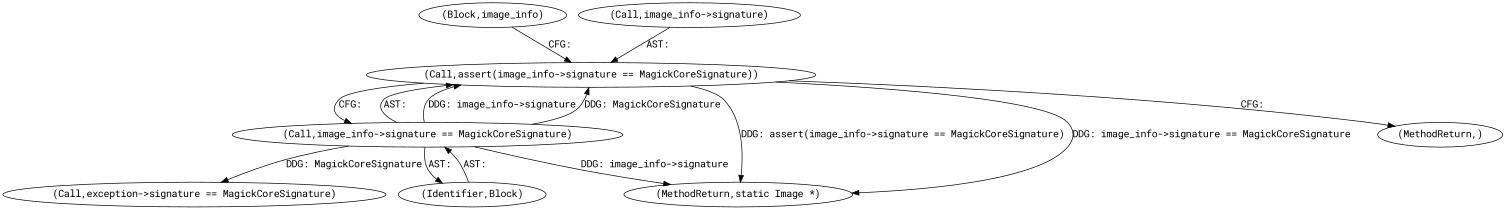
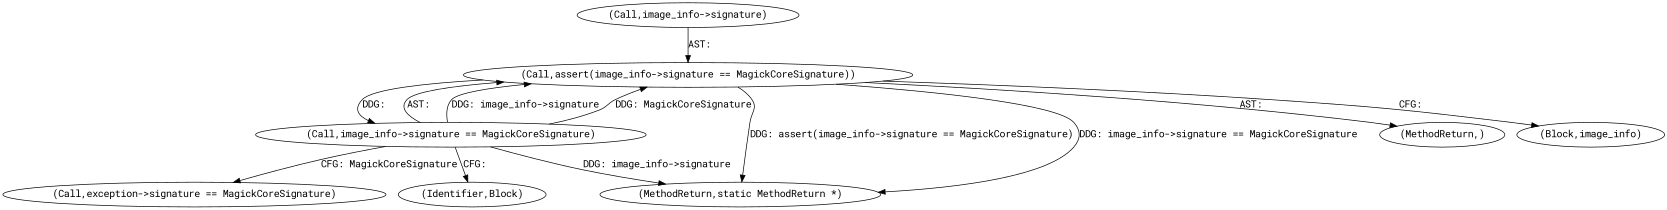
edge "(Block,image_info)" -> "(Call,assert(image_info->signature == MagickCoreSignature))": reversed
edge "(Call,assert(image_info->signature == MagickCoreSignature))" -> "(Call,image_info->signature == MagickCoreSignature)": label "CFG: " -> "DDG: "
edge "(Call,assert(image_info->signature == MagickCoreSignature))" -> "(MethodReturn,)": label "CFG: " -> "AST: "
edge "(Call,image_info->signature == MagickCoreSignature)" -> "(Call,exception->signature == MagickCoreSignature)": label "DDG: MagickCoreSignature" -> "CFG: MagickCoreSignature"
edge "(Call,image_info->signature == MagickCoreSignature)" -> "(Identifier,Block)": label "AST: " -> "CFG: "
edge "(Identifier,Block)" -> "(Call,image_info->signature == MagickCoreSignature)": removed, label "AST:"
node "(MethodReturn,static Image *)": label "(MethodReturn,static Image *)" -> "(MethodReturn,static MethodReturn *)"
